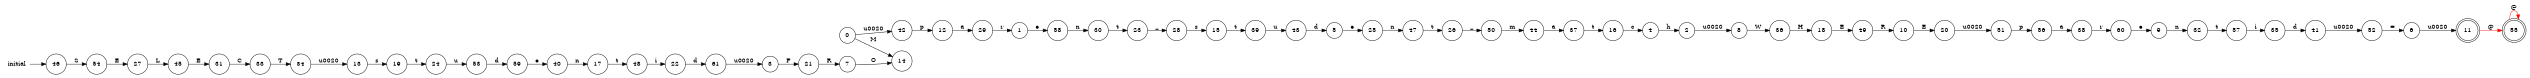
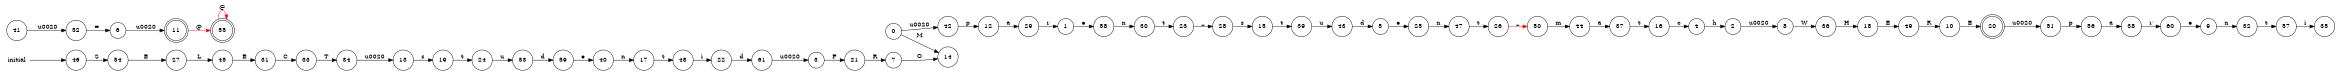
edge "26" -> "50": color black -> red
node "20": shape circle -> doublecircle
edge "35" -> "41": removed, label "d"
